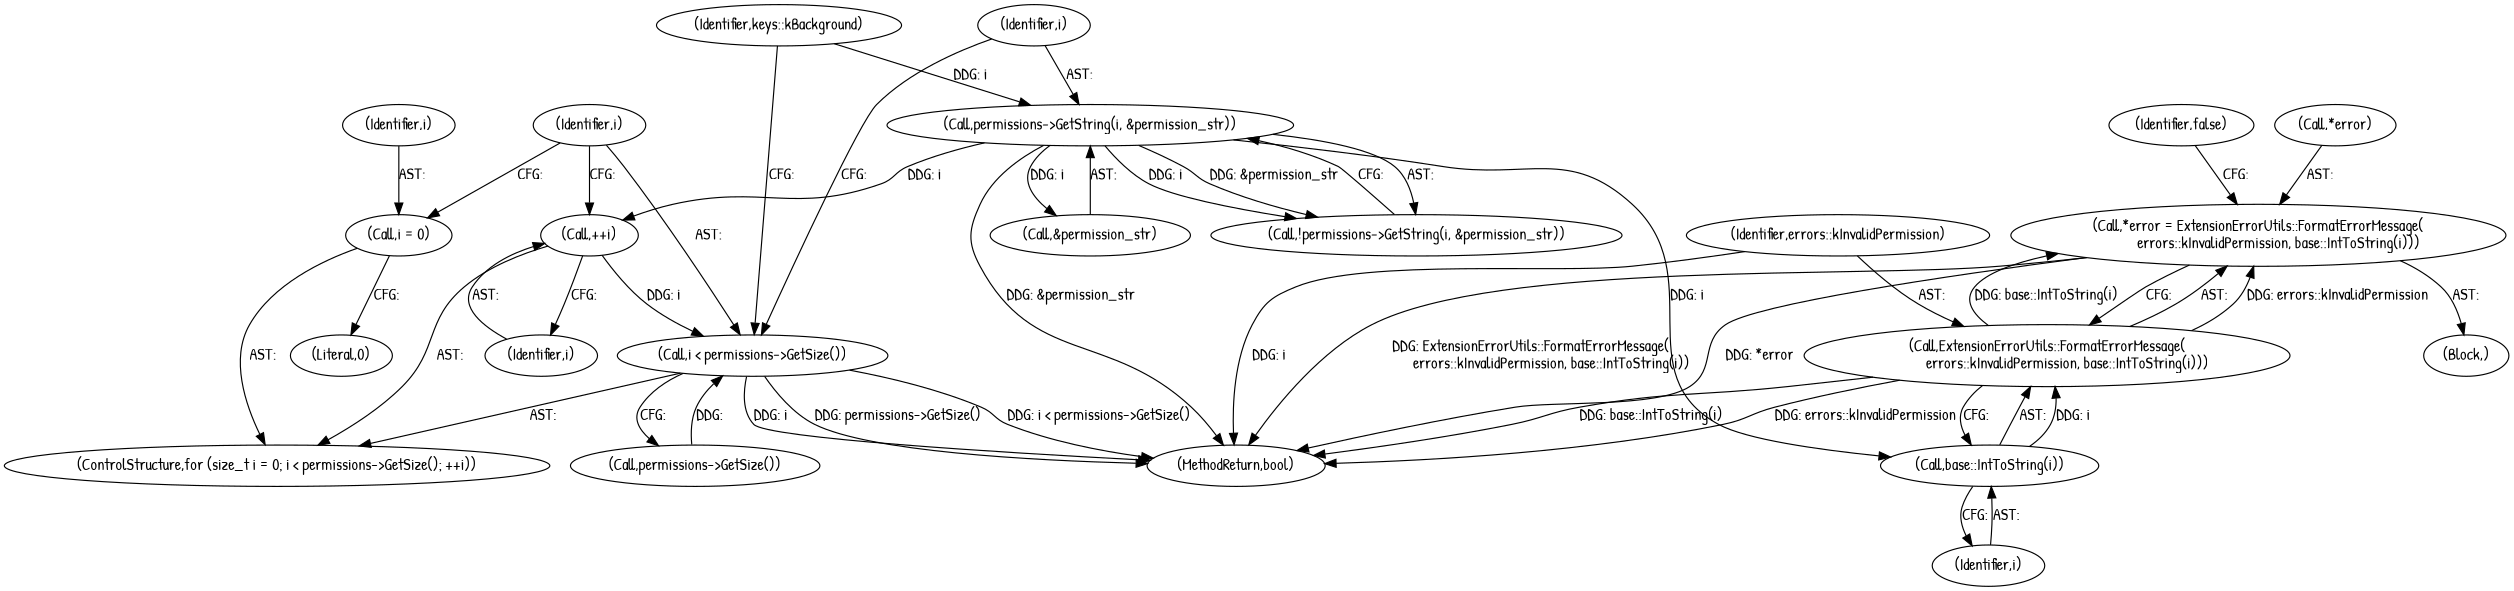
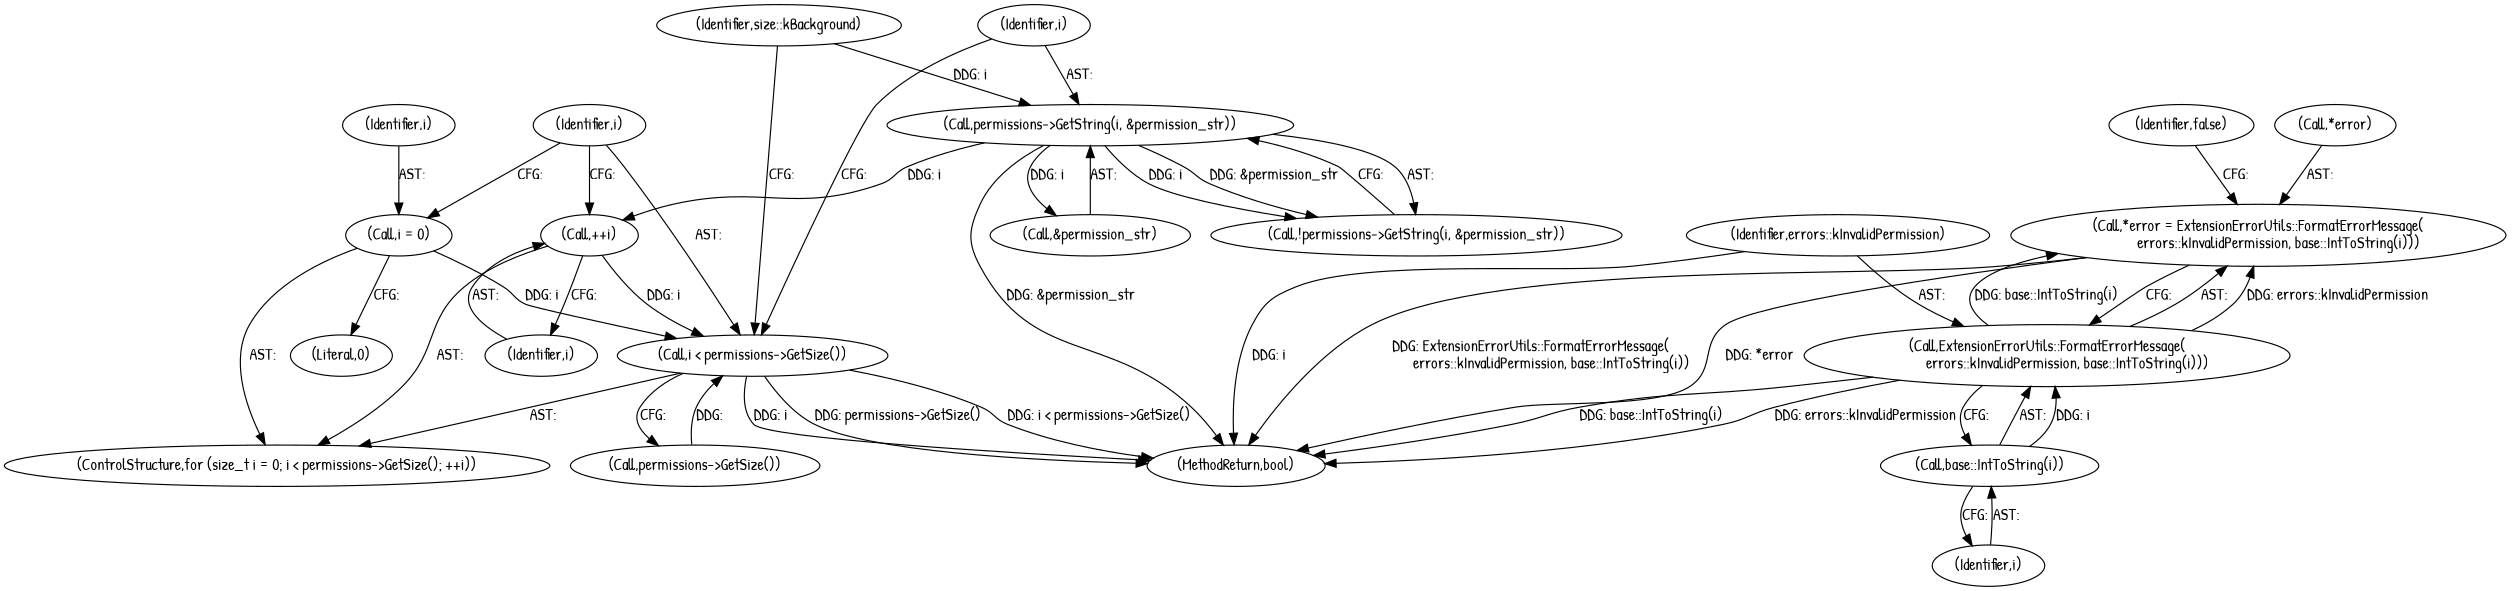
node "(Identifier,keys::kBackground)": label "(Identifier,keys::kBackground)" -> "(Identifier,size::kBackground)"
edge "(Call,permissions->GetString(i, &permission_str))" -> "(Call,base::IntToString(i))": removed, label "DDG: i"
edge "(Call,i = 0)" -> "(Call,i < permissions->GetSize())": added, label "DDG: i"
node "(Block,)": removed
